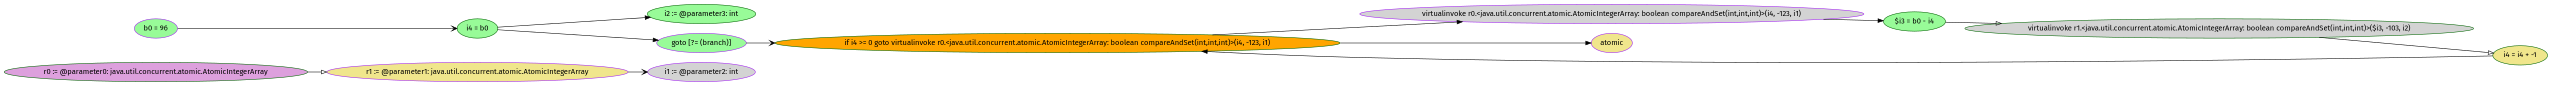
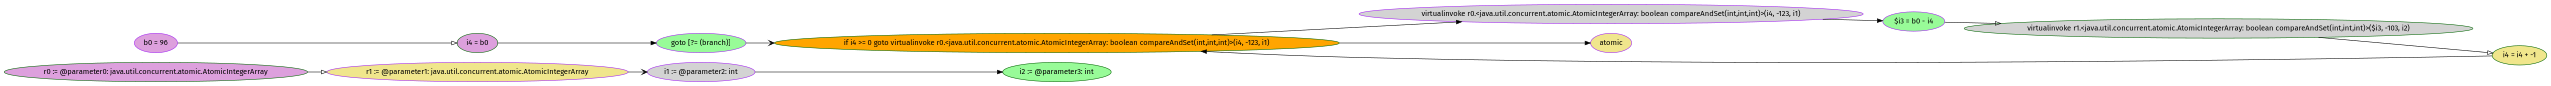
edge "i4 = b0" -> "i2 := @parameter3: int": now "i1 := @parameter2: int" -> "i2 := @parameter3: int"
node "$i3 = b0 - i4": color darkgreen -> purple
node "b0 = 96": fillcolor palegreen -> plum
edge "b0 = 96" -> "i4 = b0": arrowhead vee -> onormal
node "i4 = b0": fillcolor palegreen -> plum
